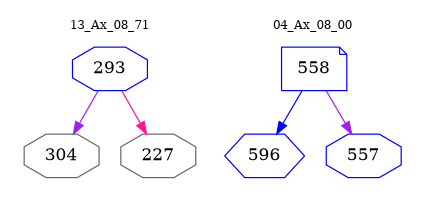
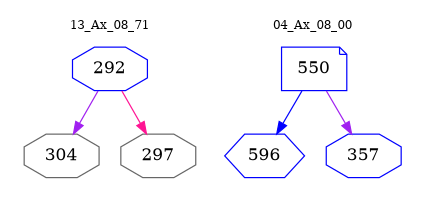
node "293": label "293" -> "292"
node "558": label "558" -> "550"
node "227": label "227" -> "297"
node "557": label "557" -> "357"
